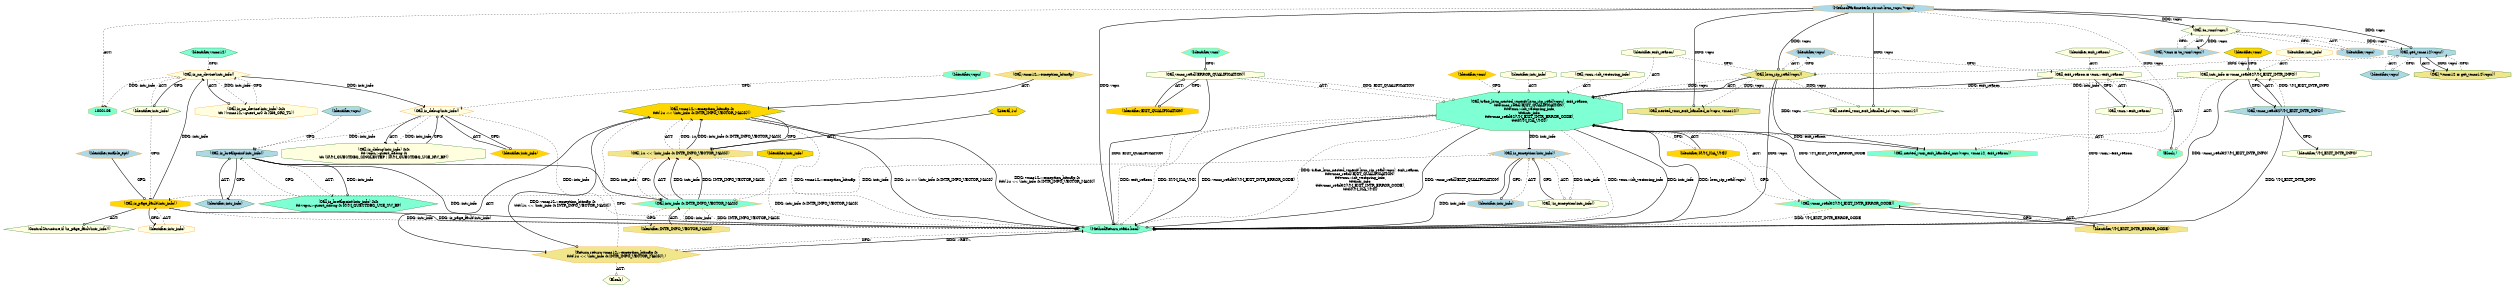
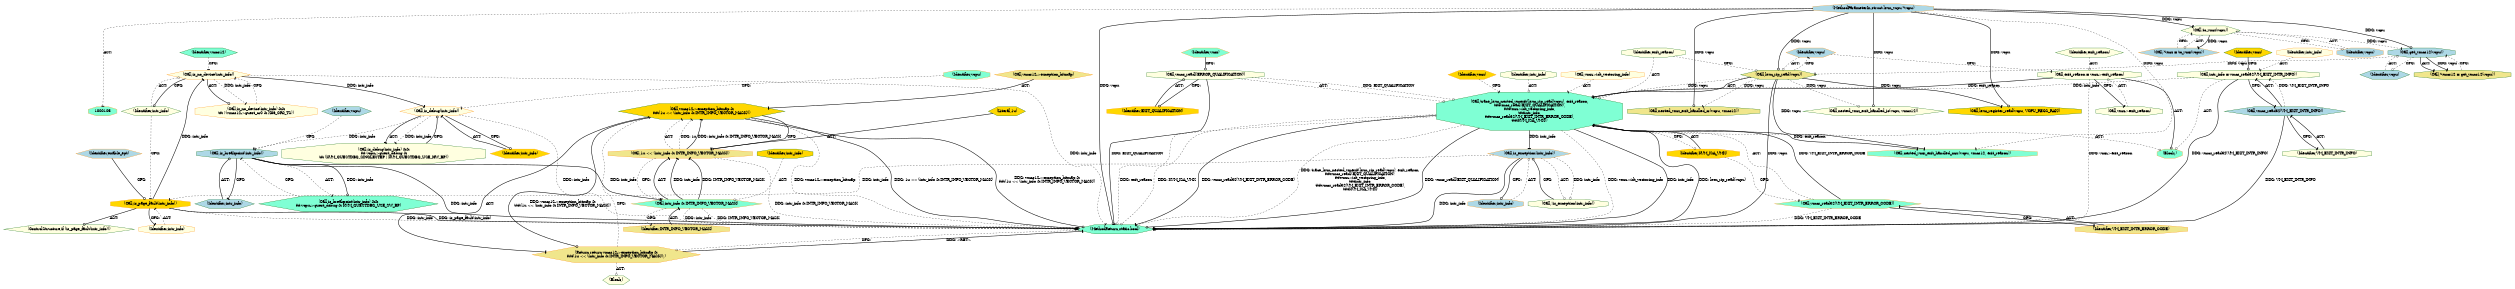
node "(Call,vmx->idt_vectoring_info)": color darkgreen -> darkorange
edge "(Call,is_no_device(intr_info))" -> "1000105": now "(Call,is_no_device(intr_info))" -> "(MethodReturn,static bool)"
node "(Call,kvm_register_read(vcpu, VCPU_REGS_RAX))": added
edge "(Identifier,VM_EXIT_INTR_INFO)" -> "(Call,vmcs_read32(VM_EXIT_INTR_INFO))": added, label "AST:"
